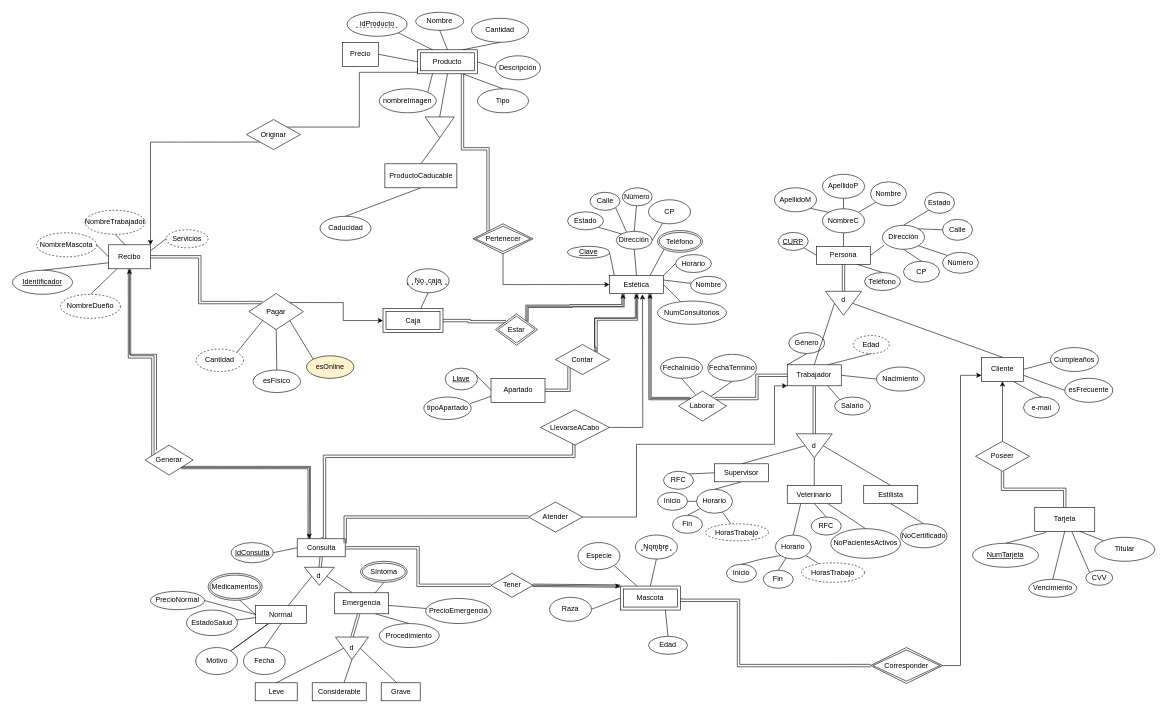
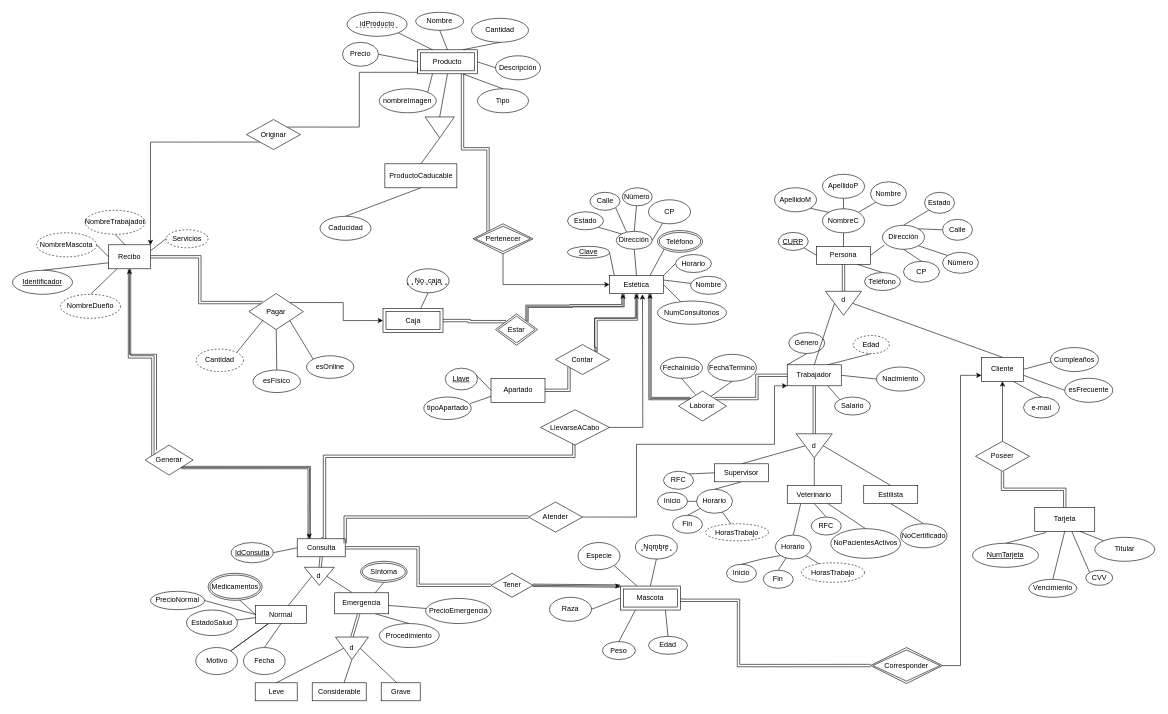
node "Precio": shape rectangle -> ellipse
node "esOnline": fillcolor #fff2cc -> #ffffff
edge "Mascota" -- "Peso": added
node "Peso": added
